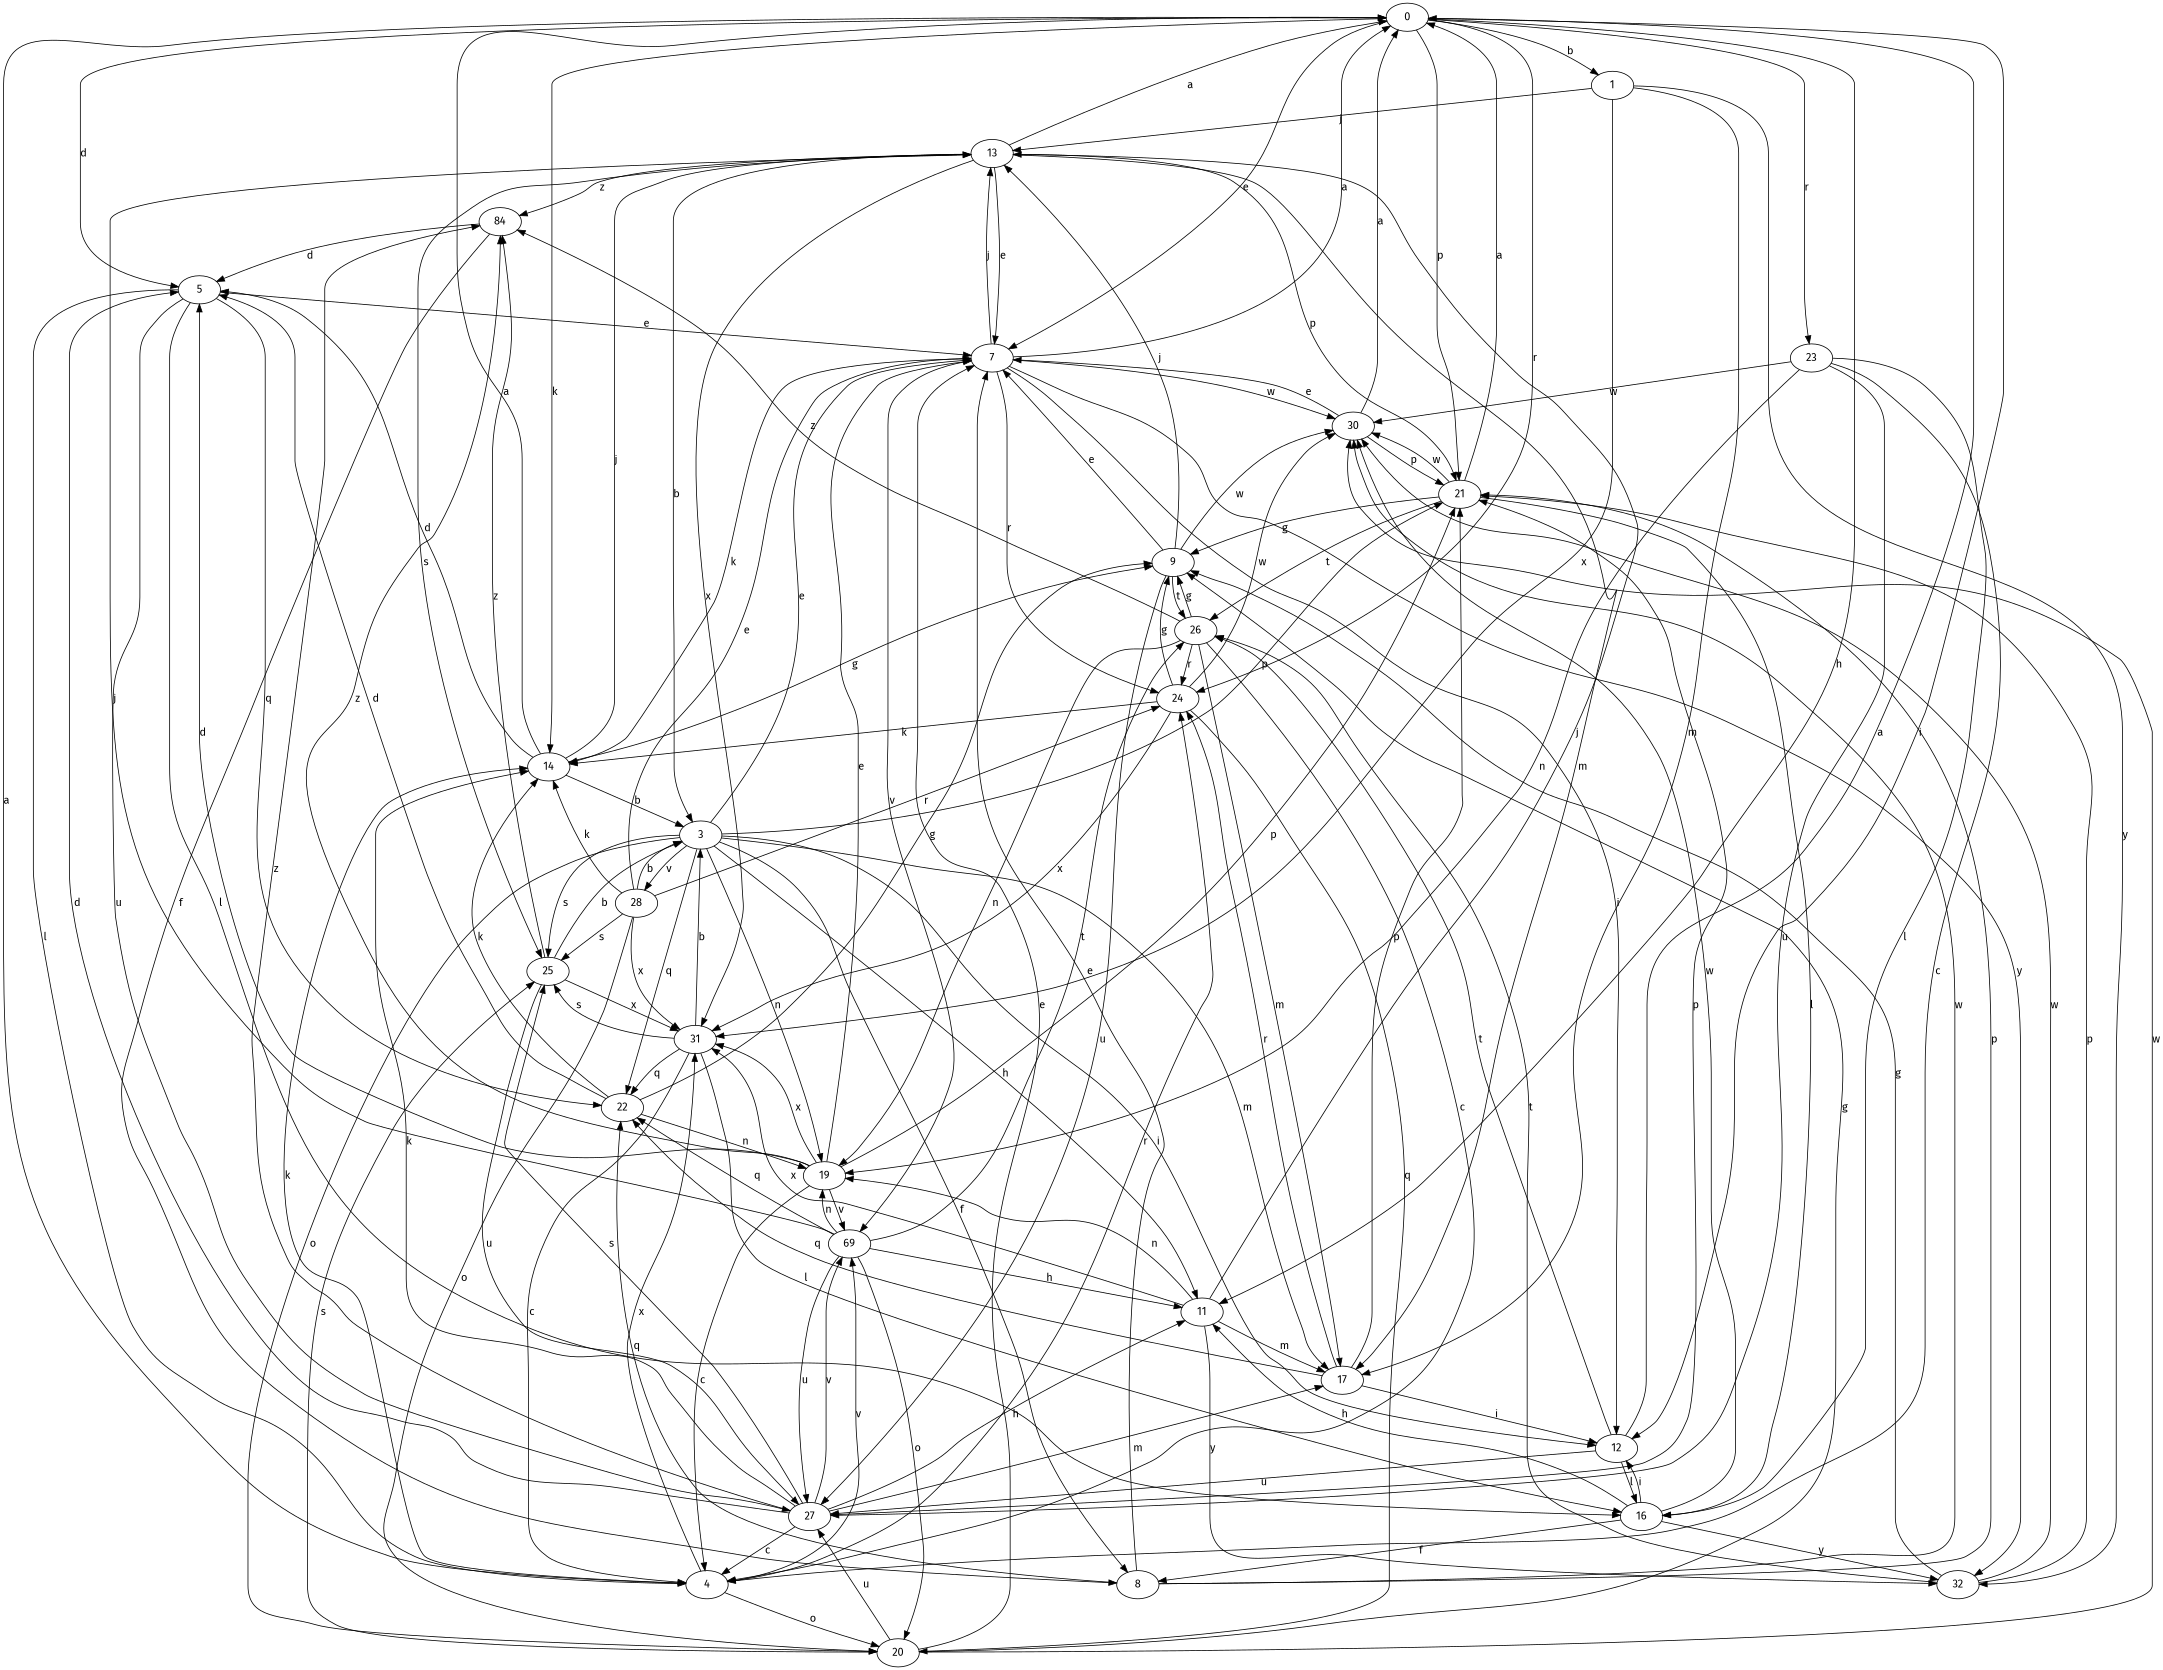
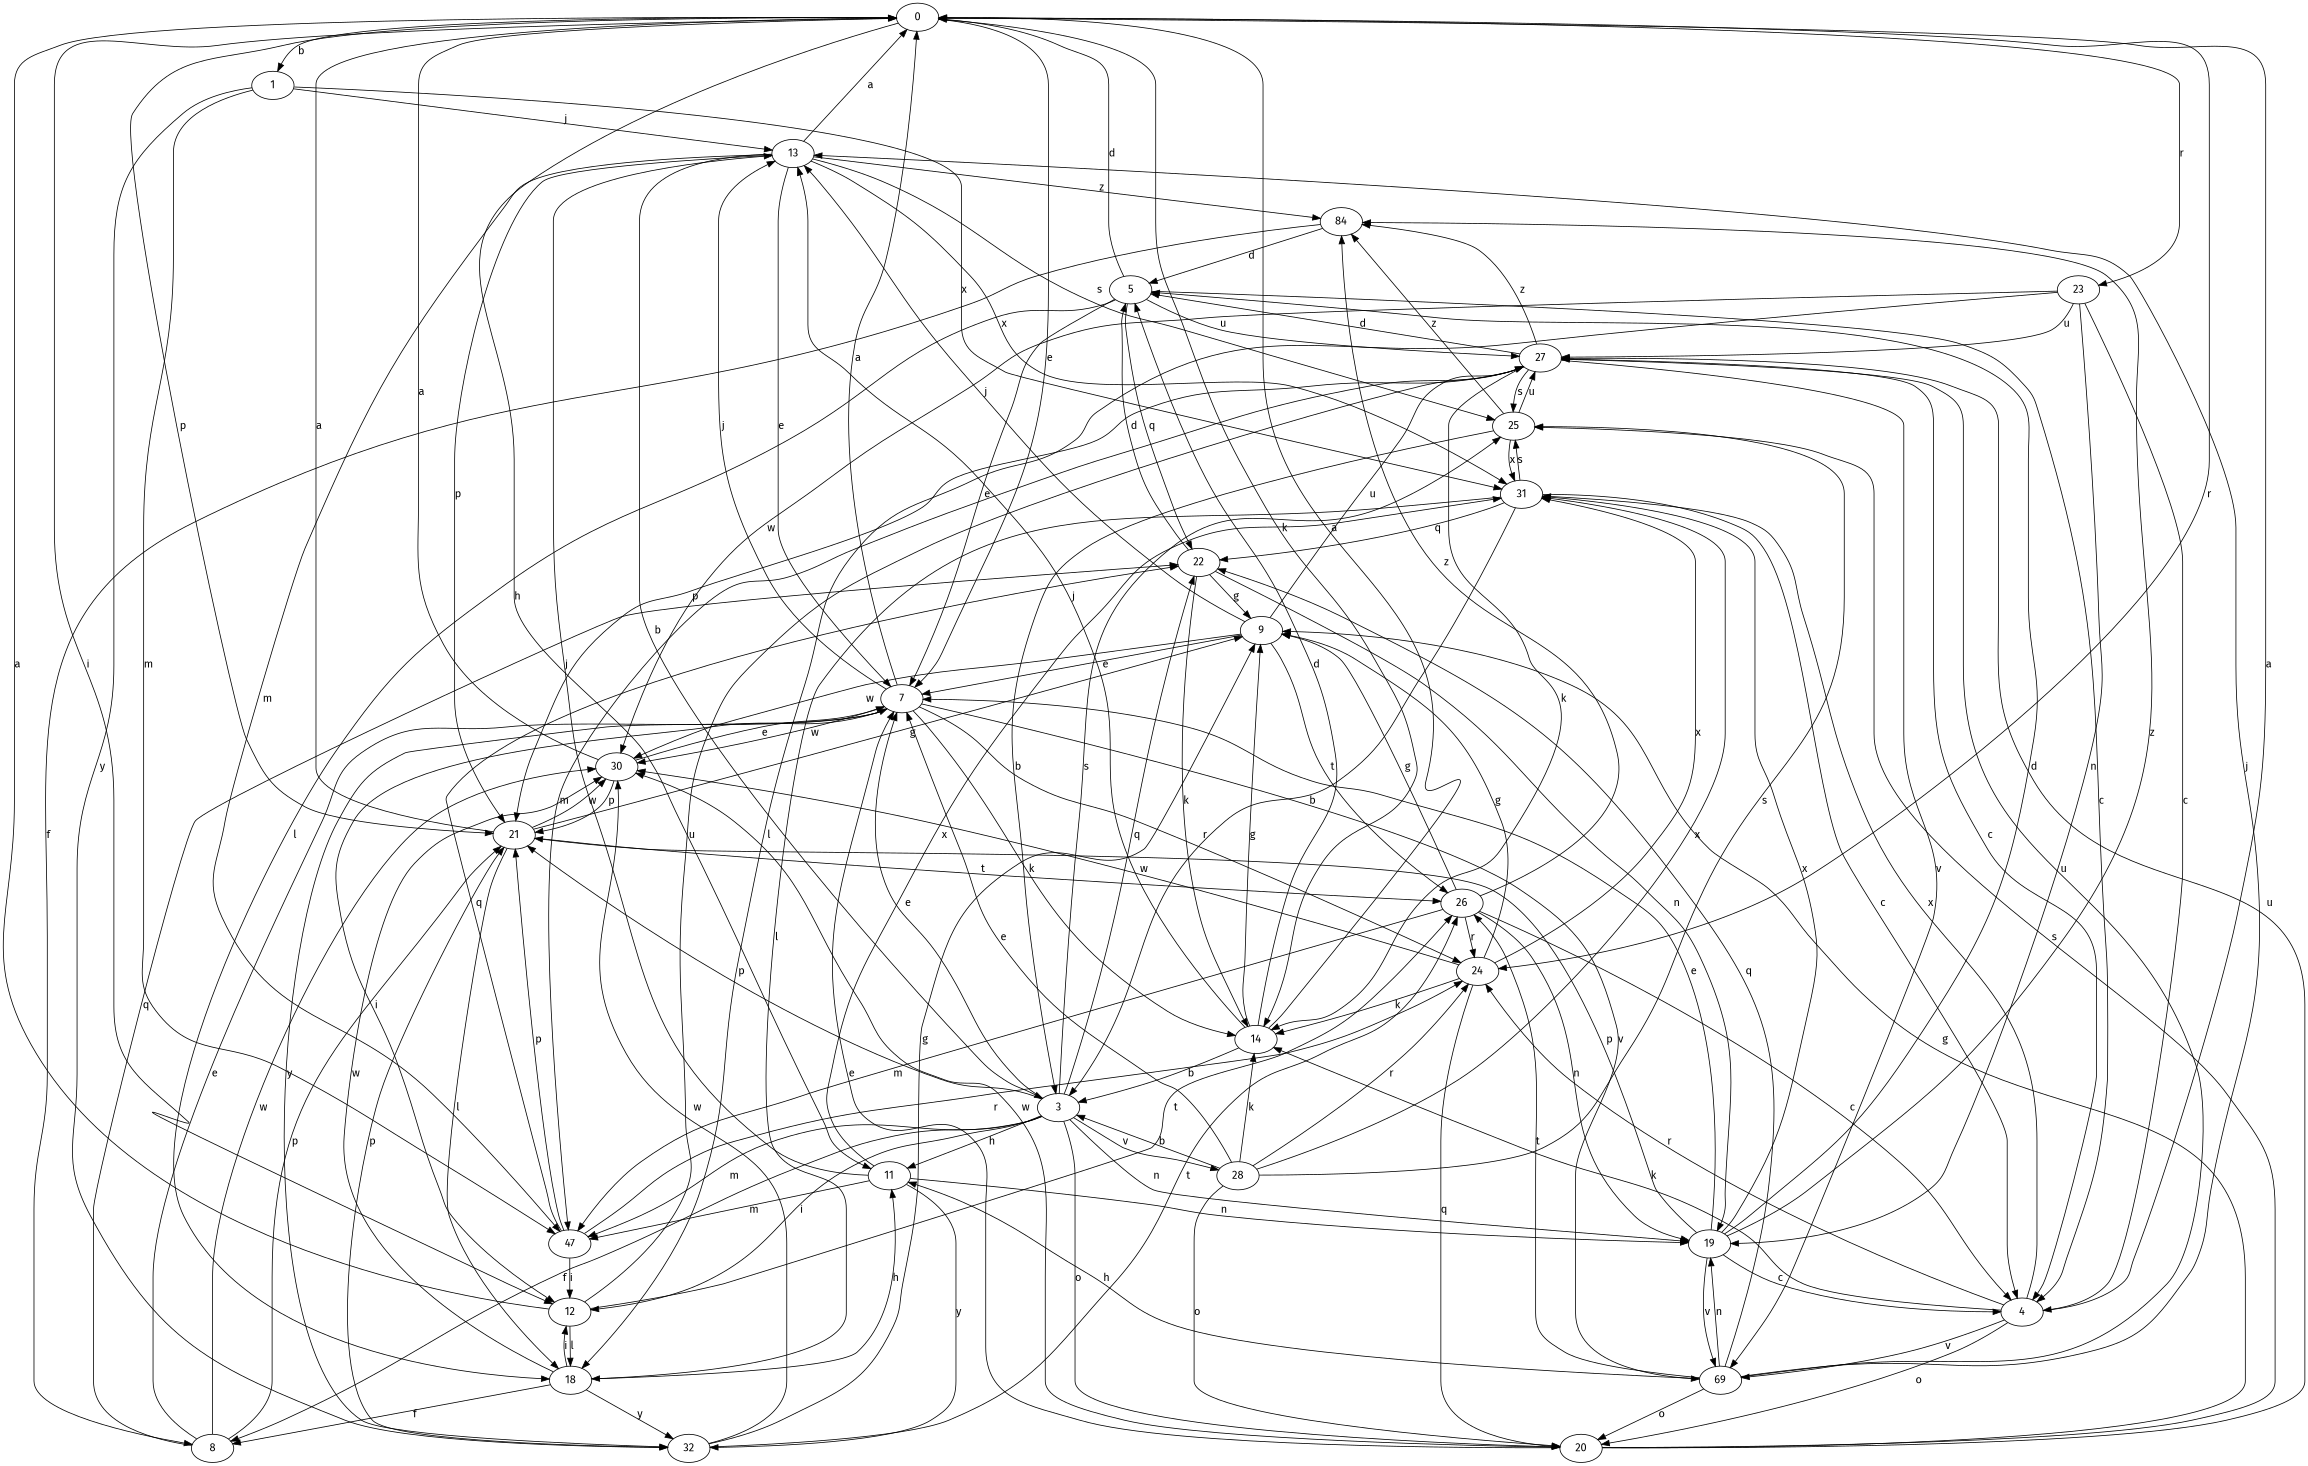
edge "0" -> "5": reversed
edge "5" -> "4": label "l" -> "c"
node "17": label "17" -> "47"
edge "27" -> "11": removed, label "h"
node "16": label "16" -> "18"
